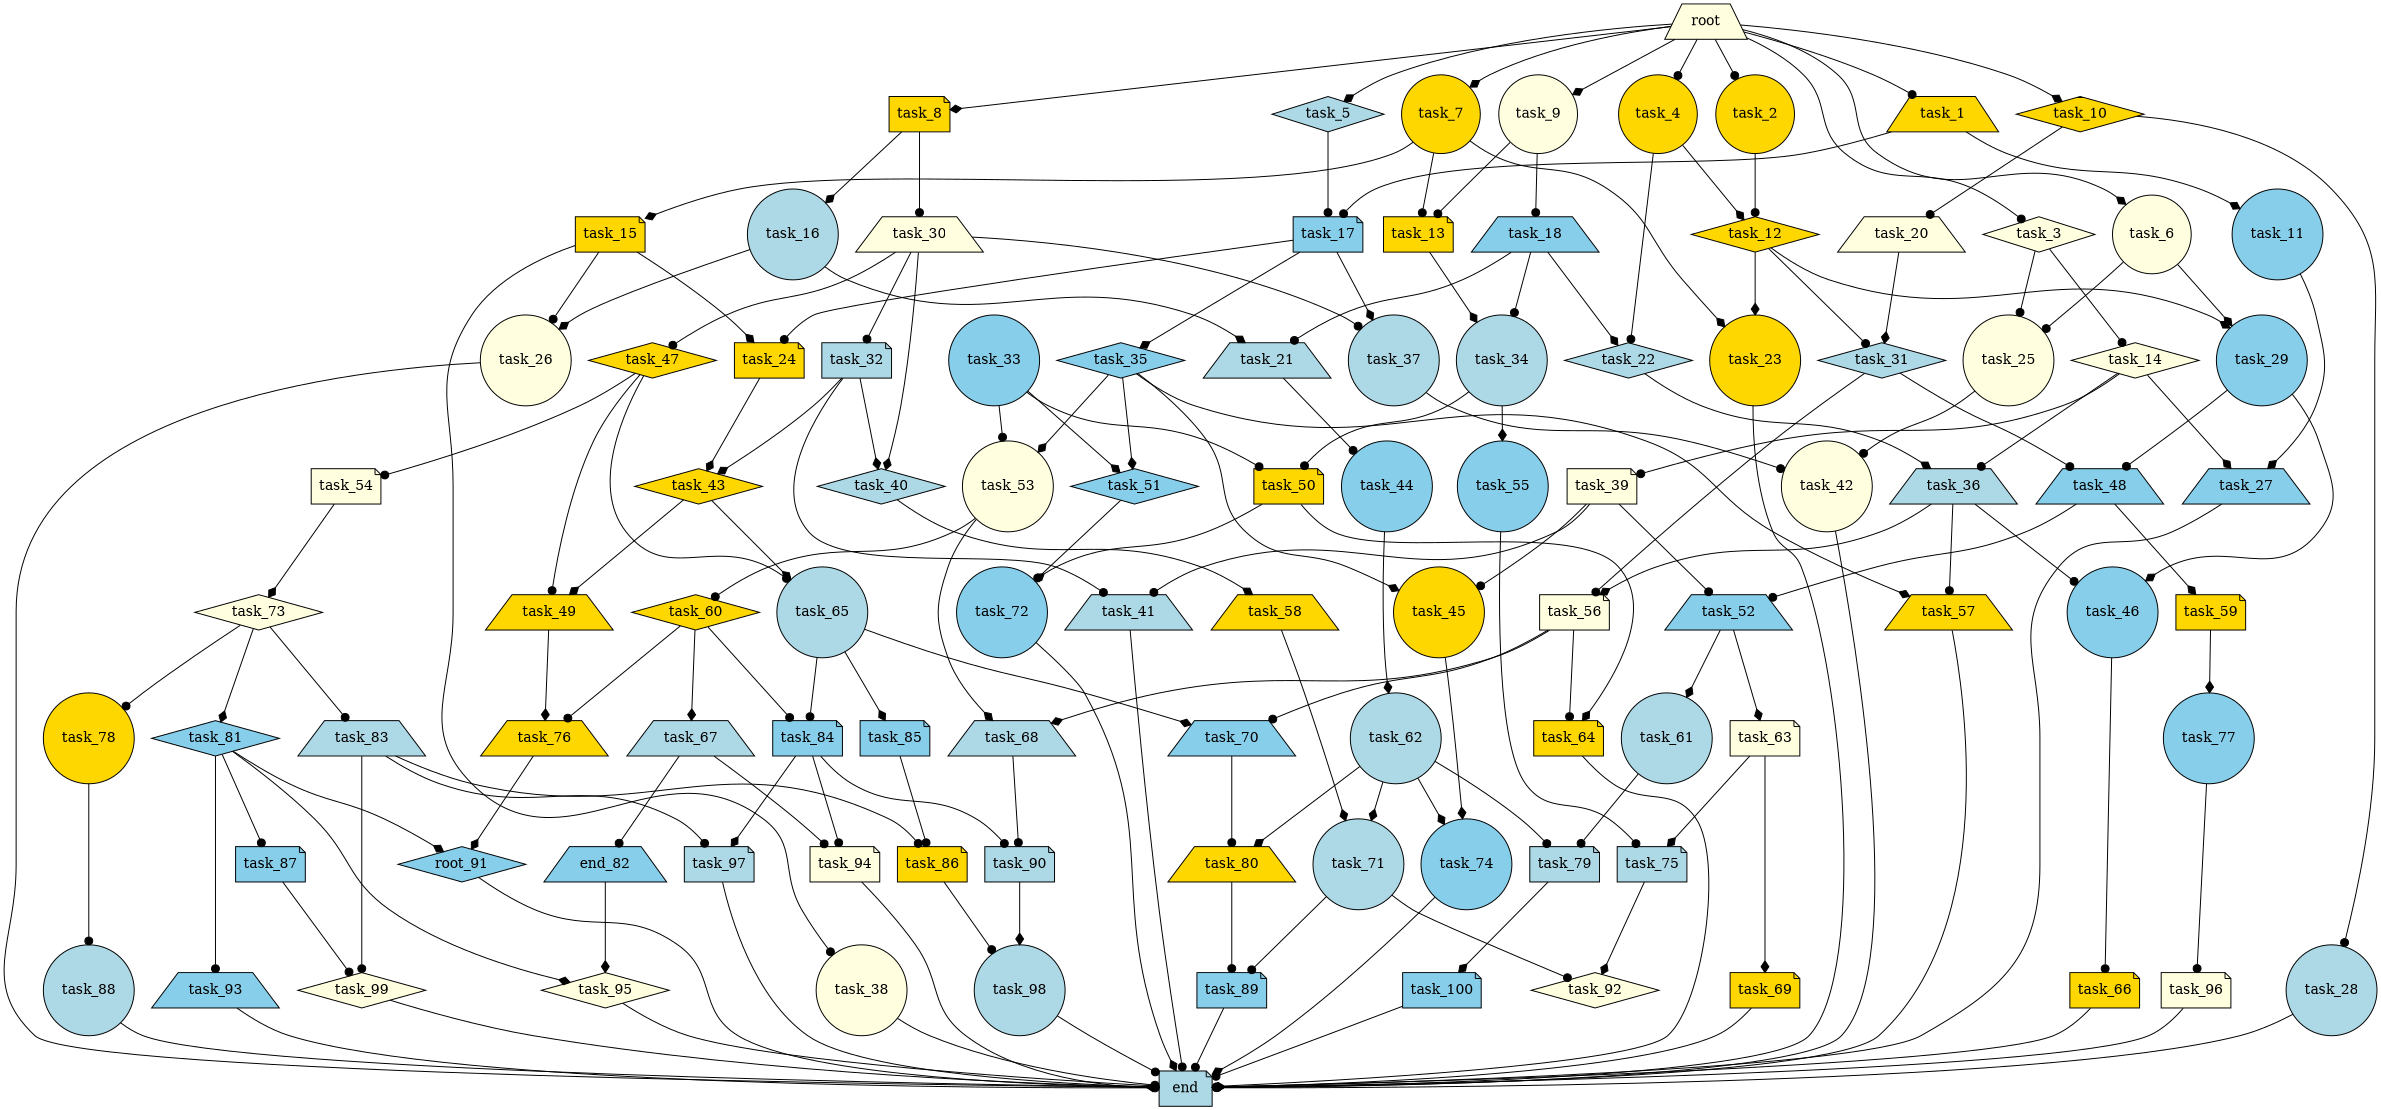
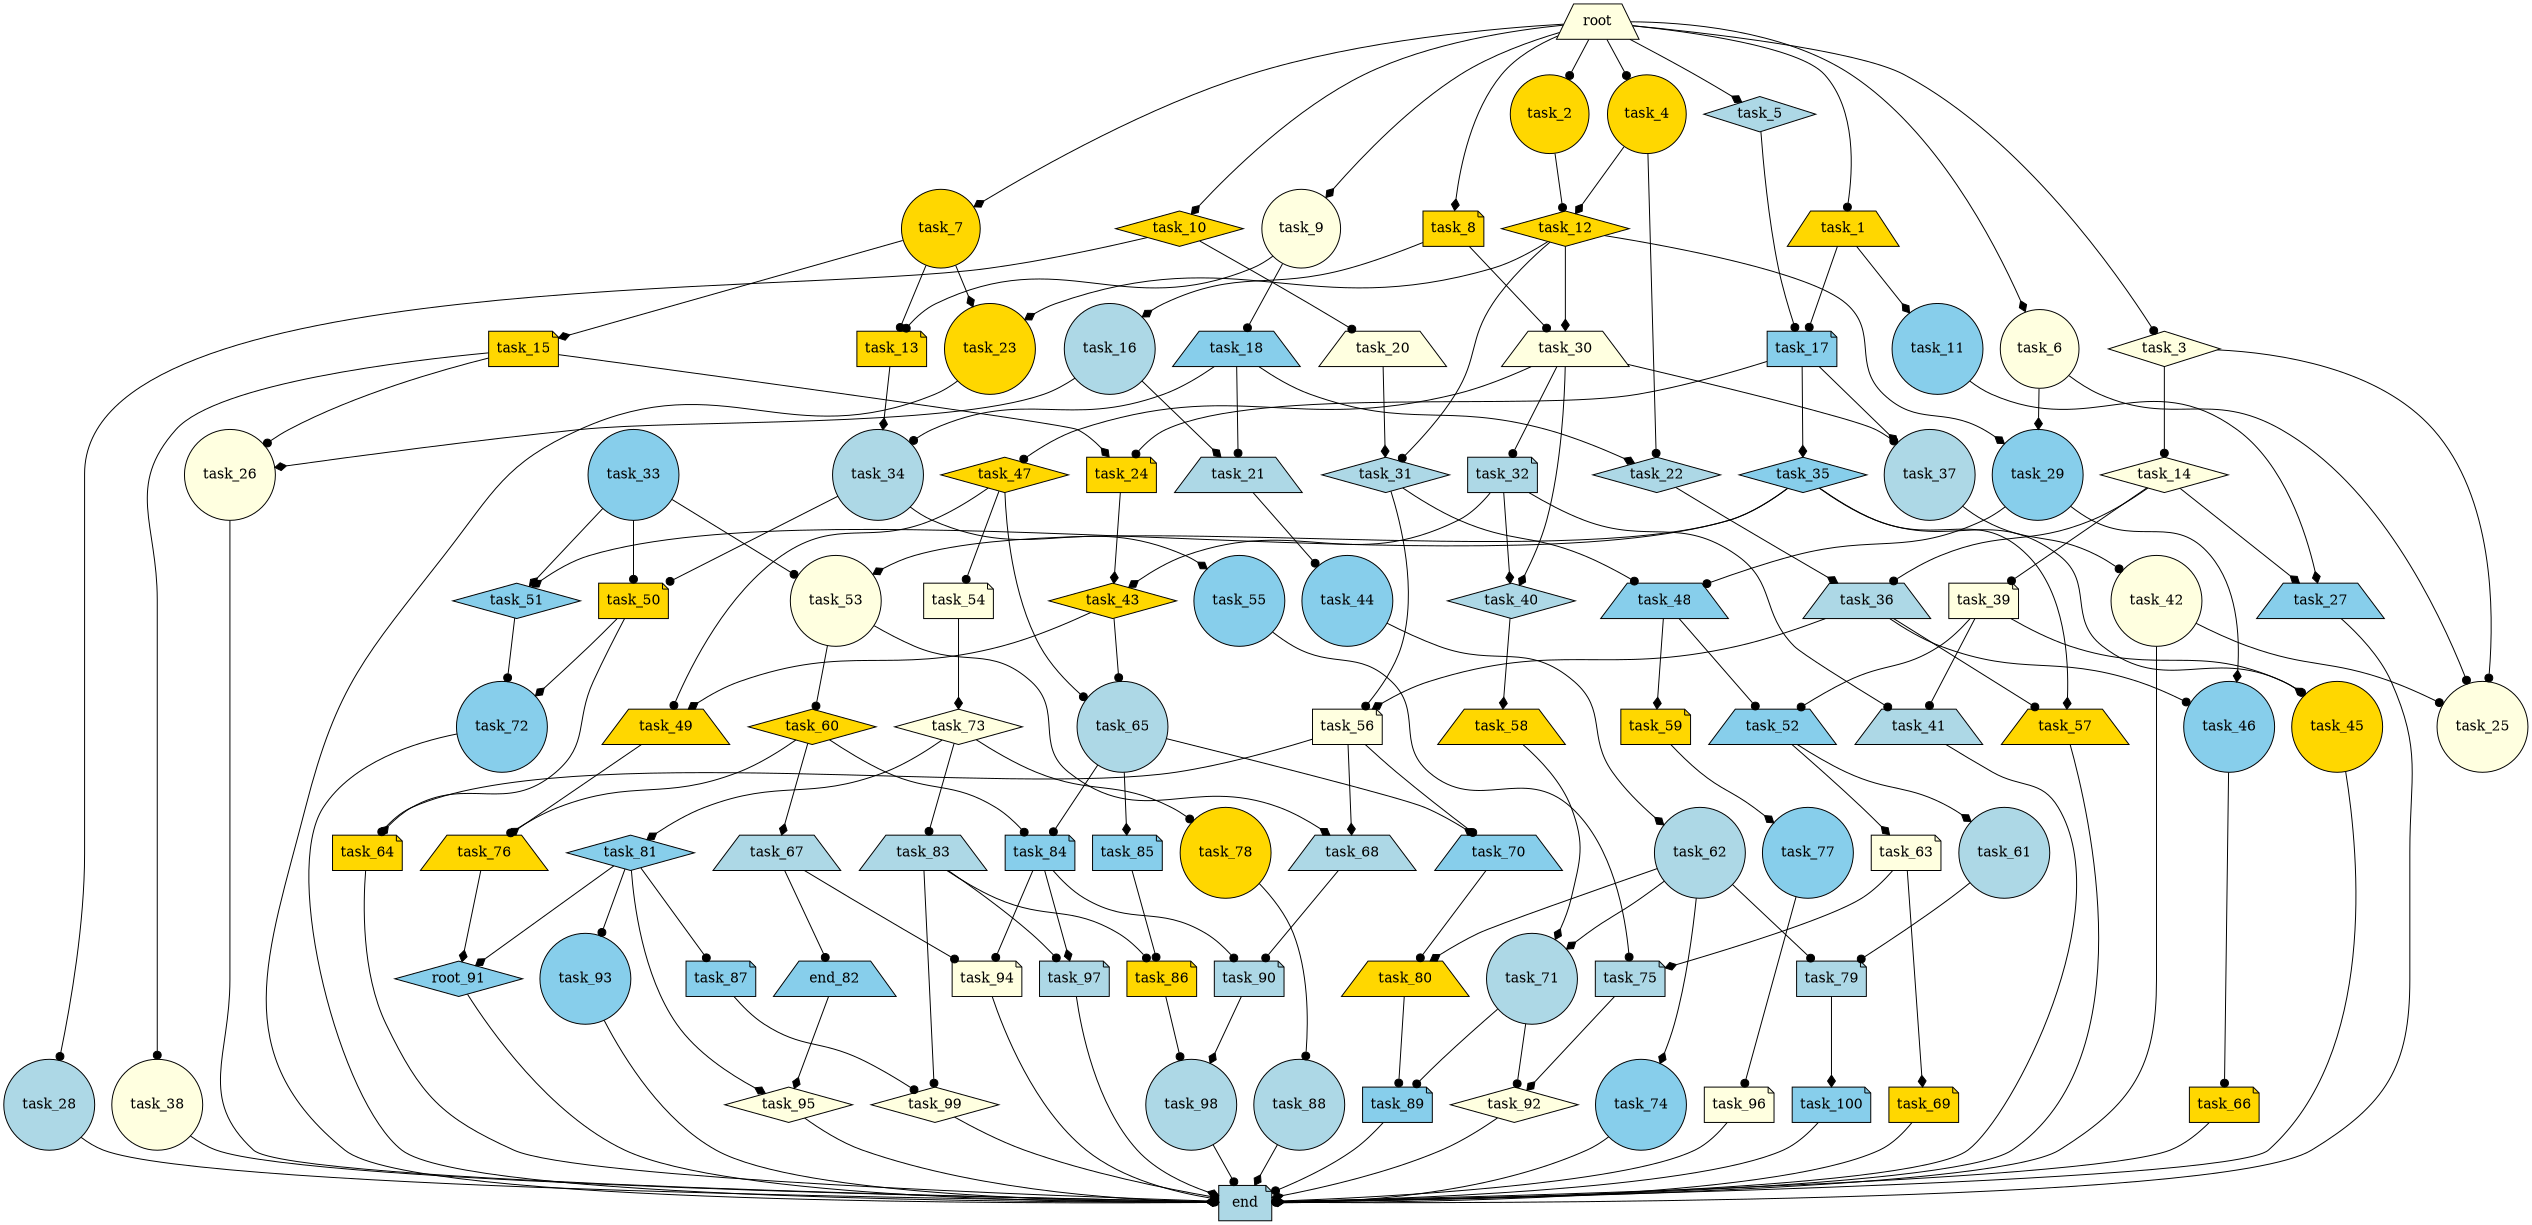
edge "task_12" -> "task_30": added
edge "task_25" -> "task_42": reversed
edge "task_43" -> "task_65": arrowhead diamond -> dot
edge "task_45" -> "task_74": now "task_45" -> "end"
node "task_93": shape trapezium -> circle
edge "task_92" -> "end": added
